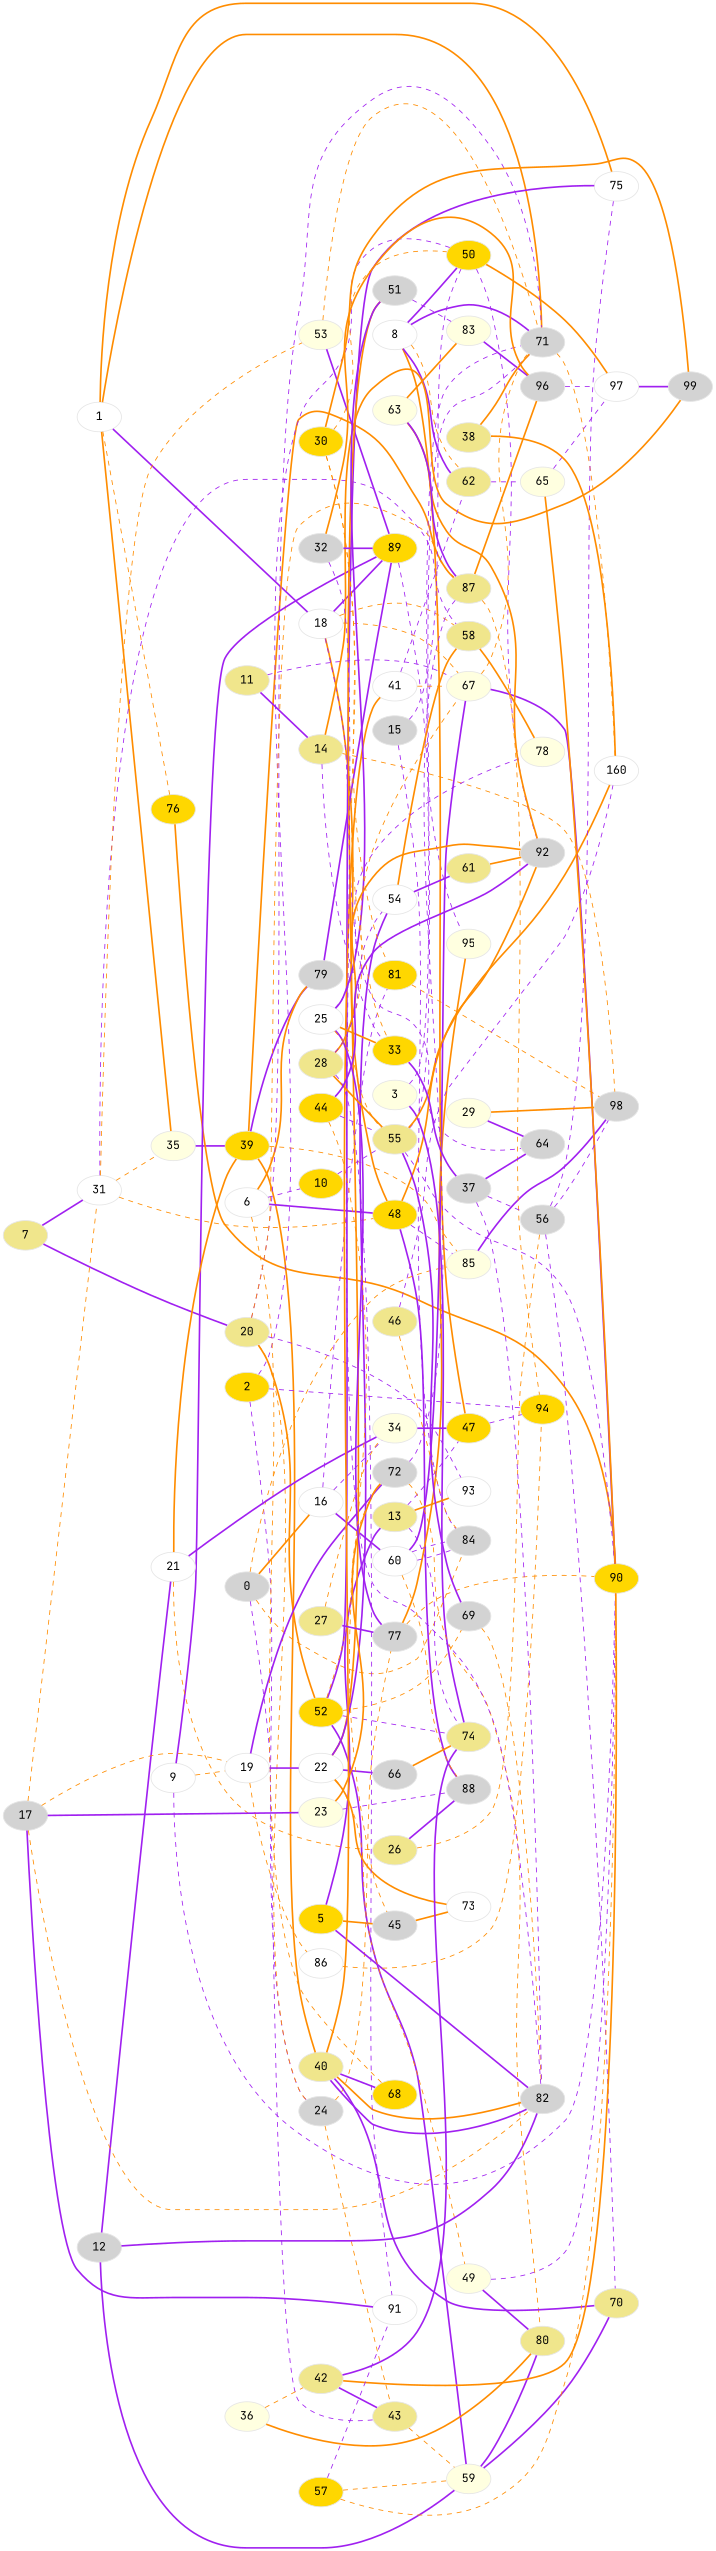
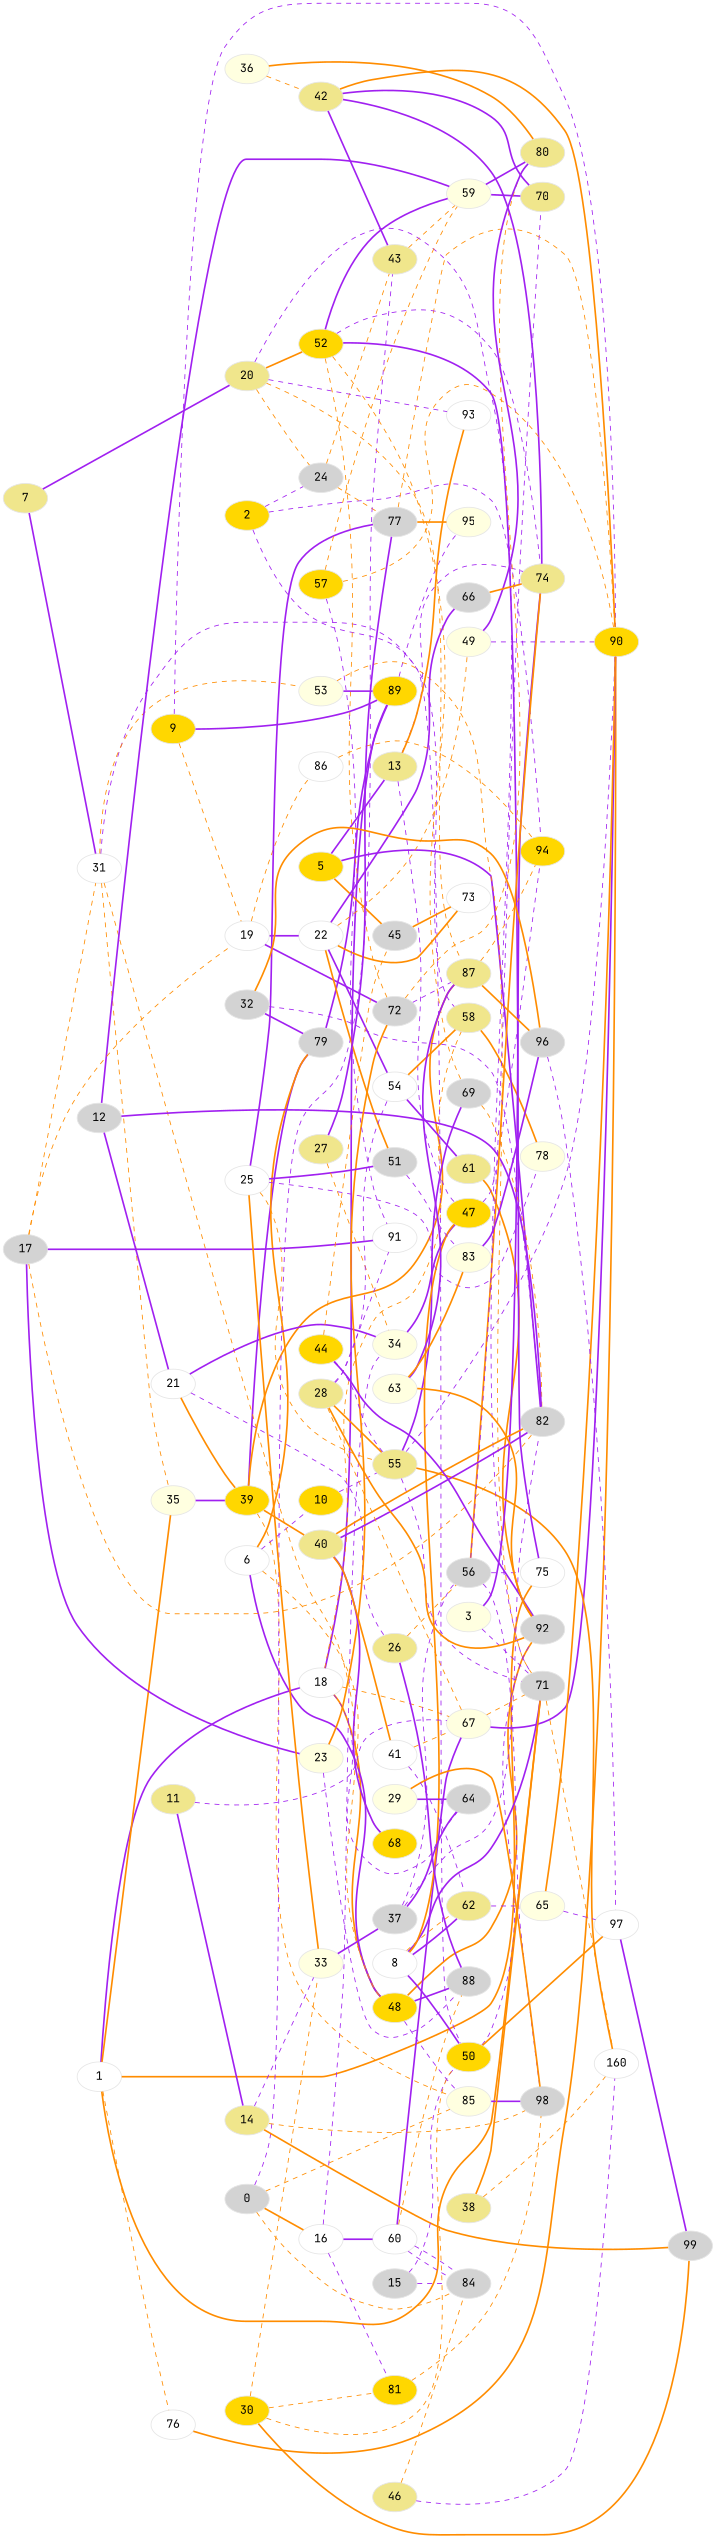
edge "38" -- "160": style bold -> dashed
edge "32" -- "89": now "32" -- "79"
node "76": fillcolor gold -> white
edge "74" -- "56": added
node "33": fillcolor gold -> lightyellow
edge "21" -- "26": color darkorange -> purple
node "9": fillcolor white -> gold
edge "40" -- "70": now "42" -- "70"
